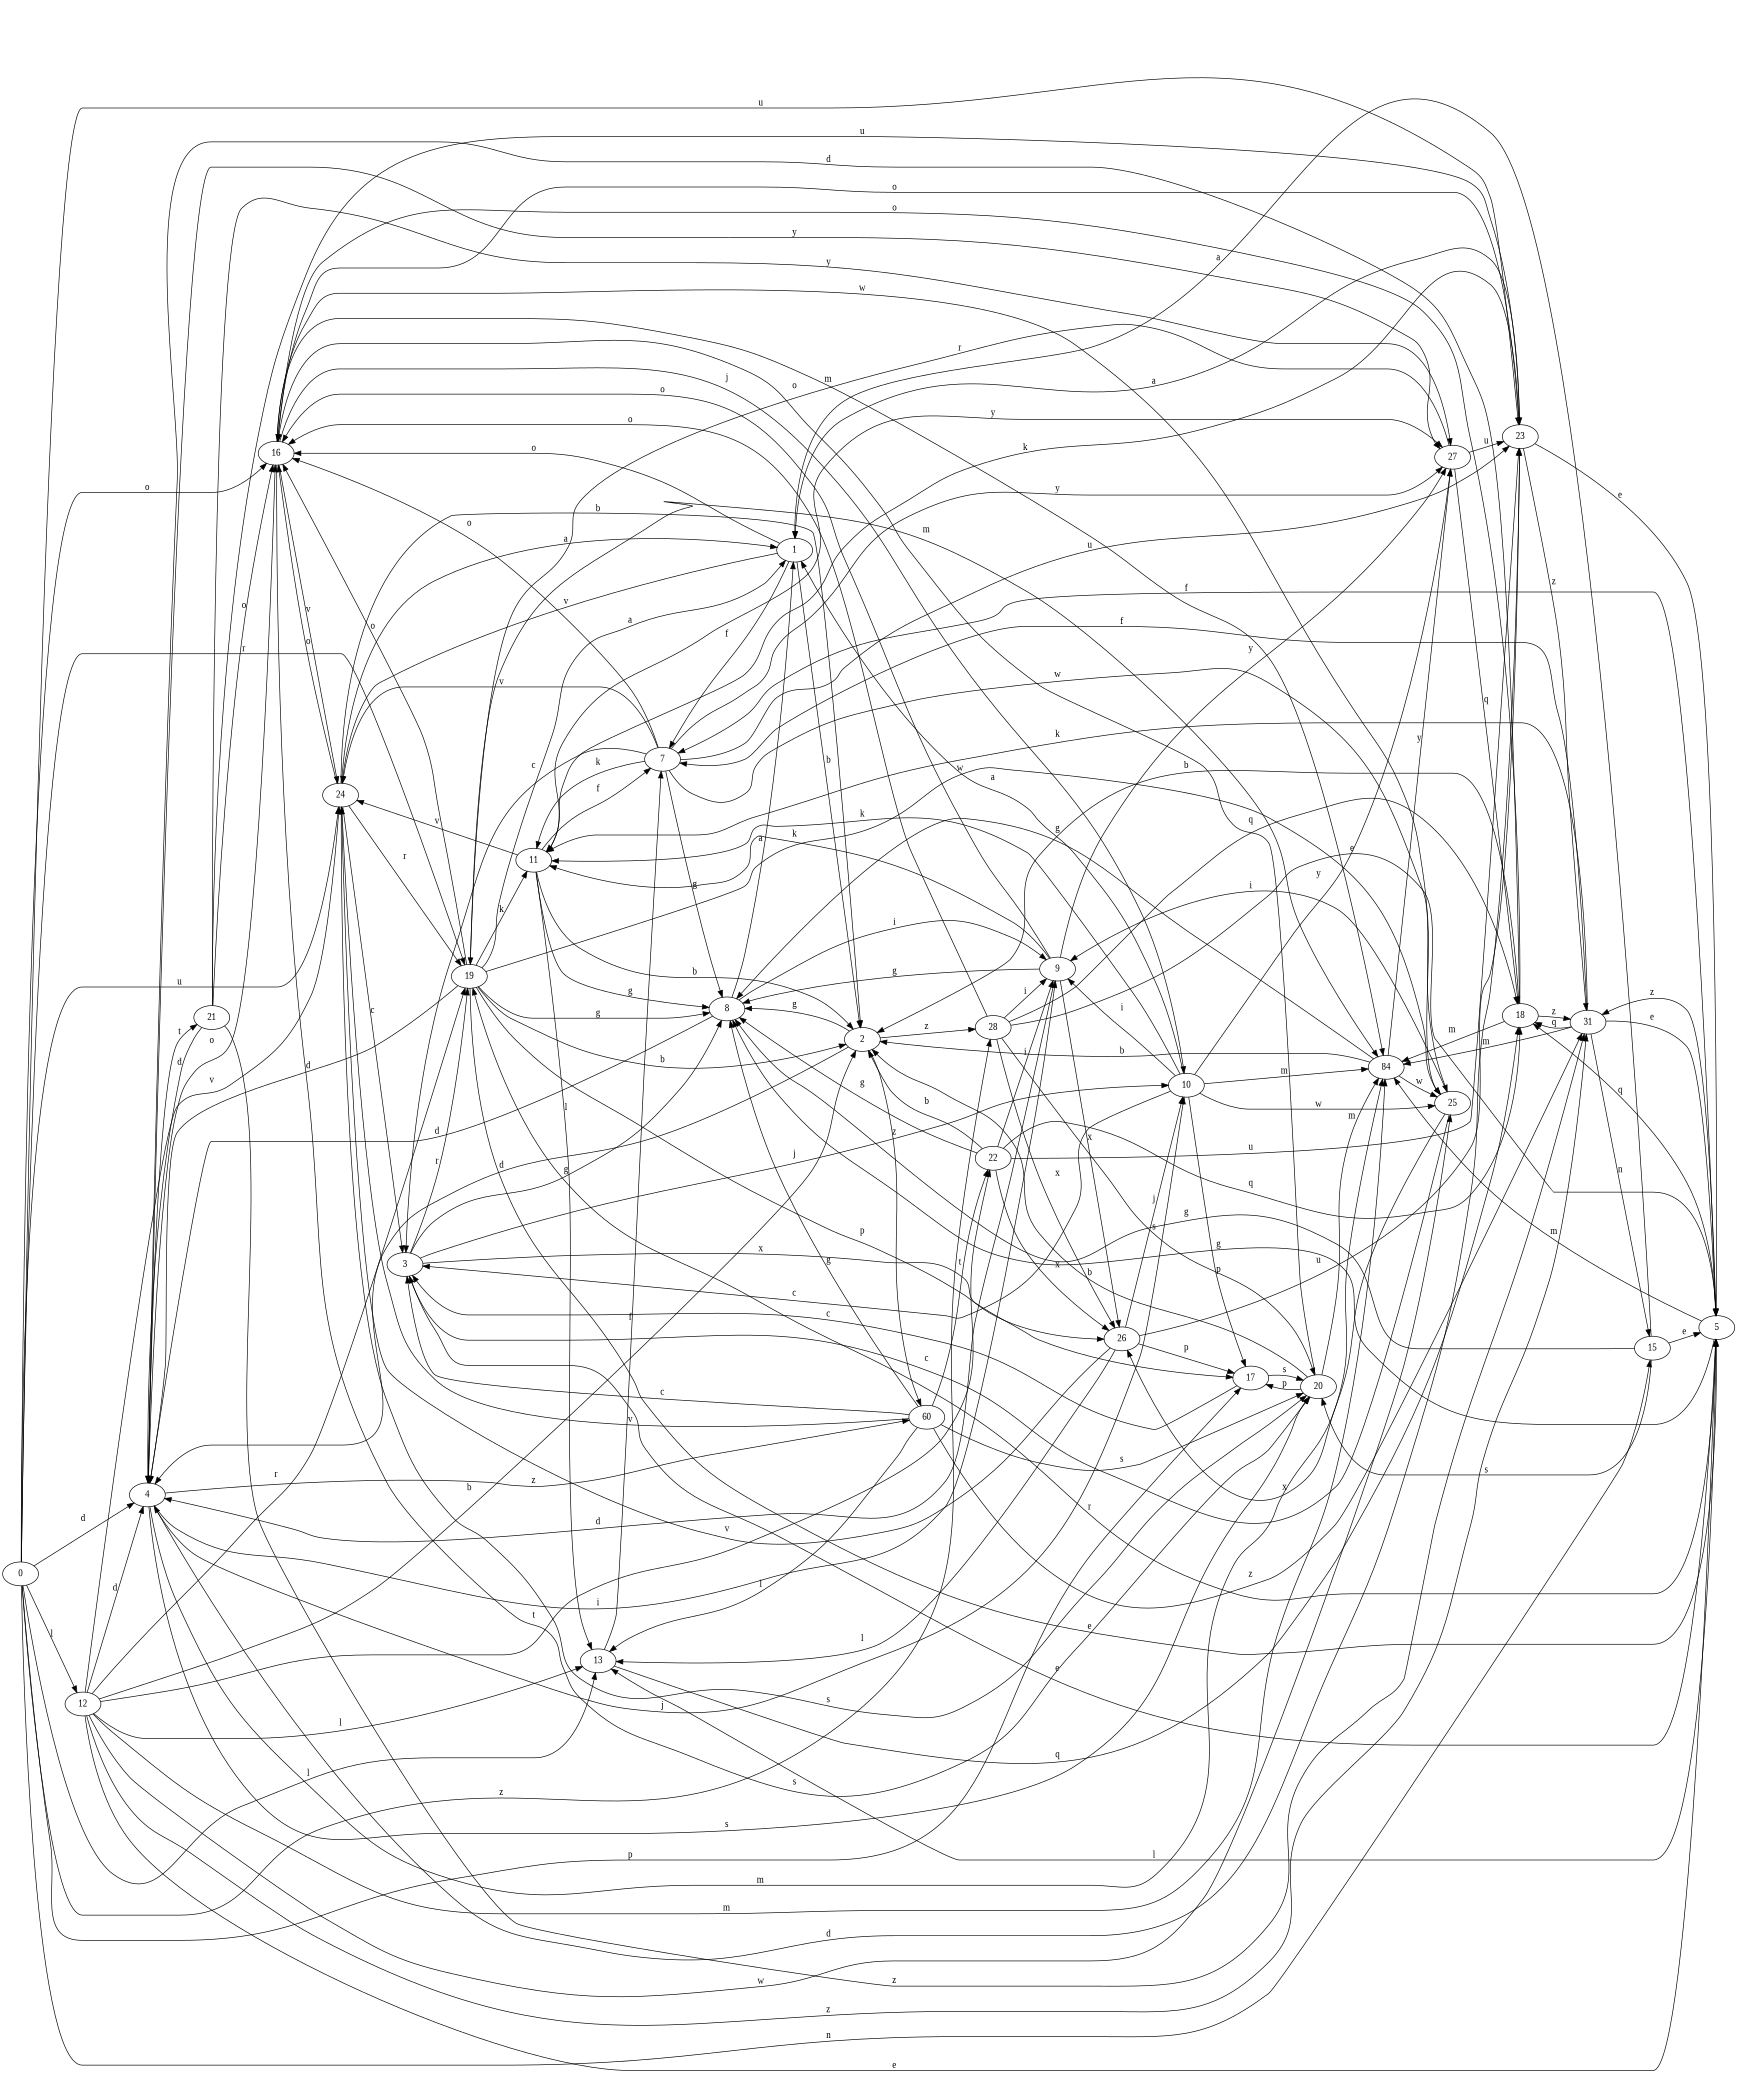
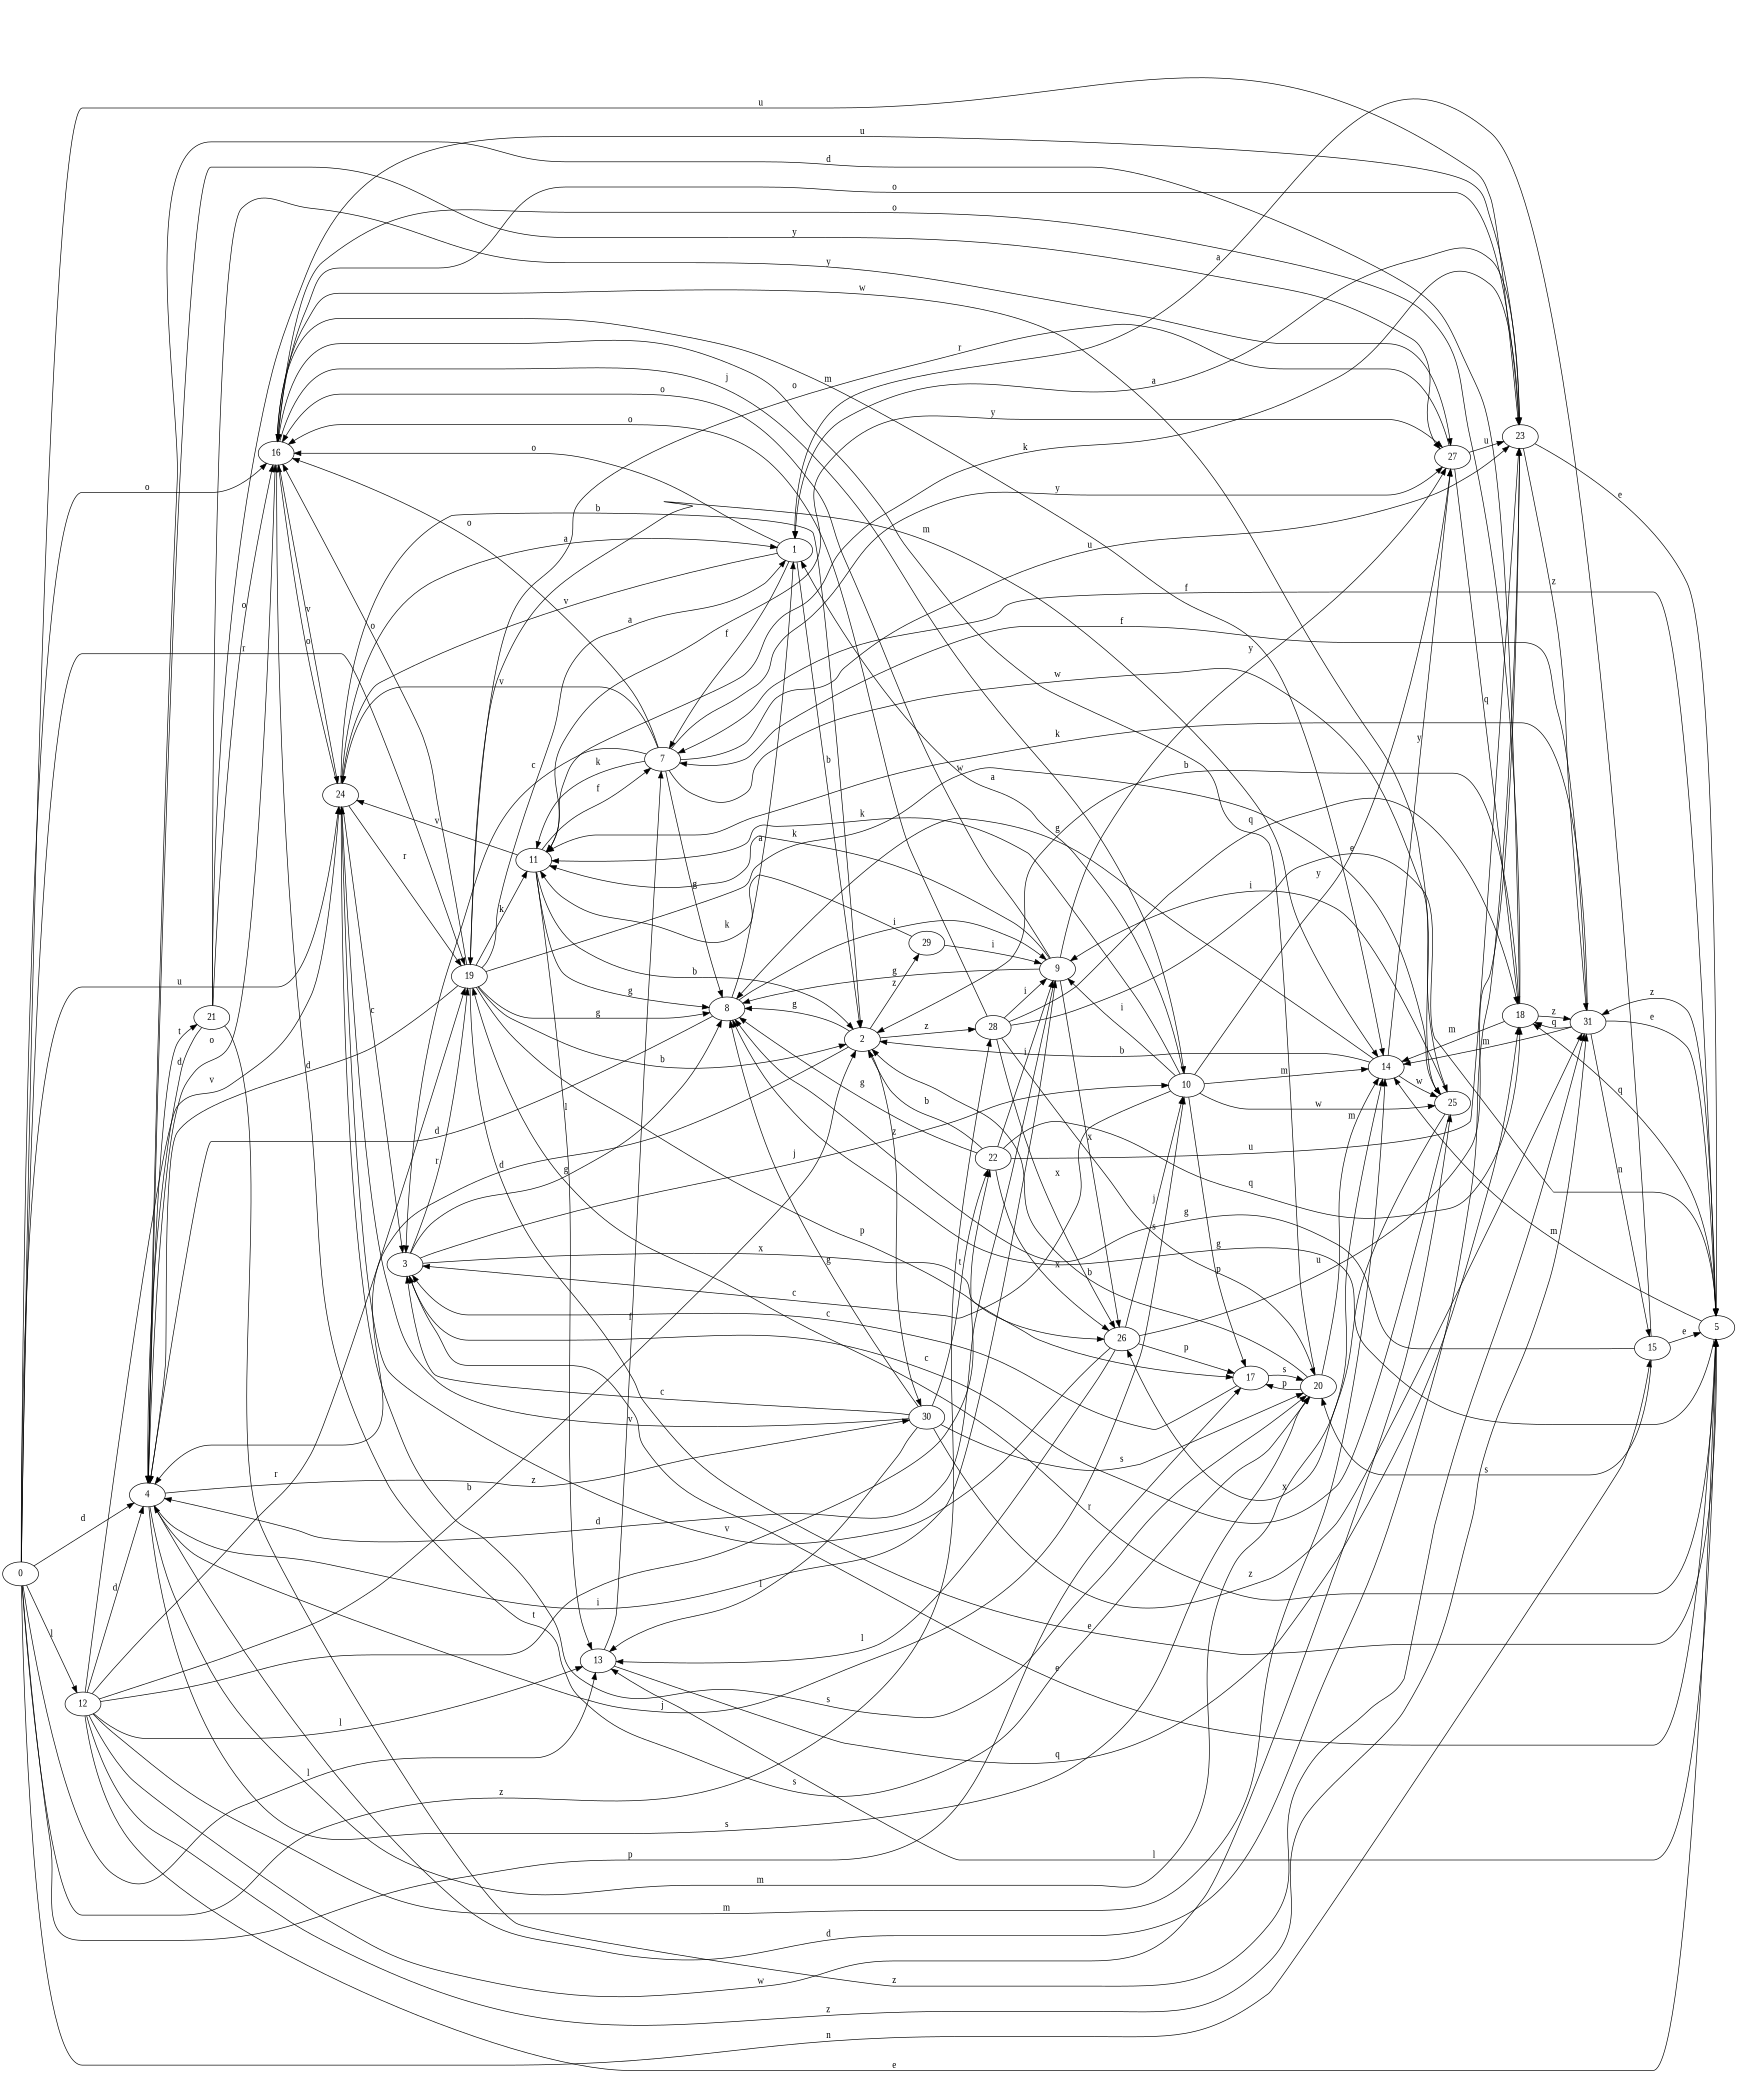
node "29": added
node "84": label "84" -> "14"
node "60": label "60" -> "30"
